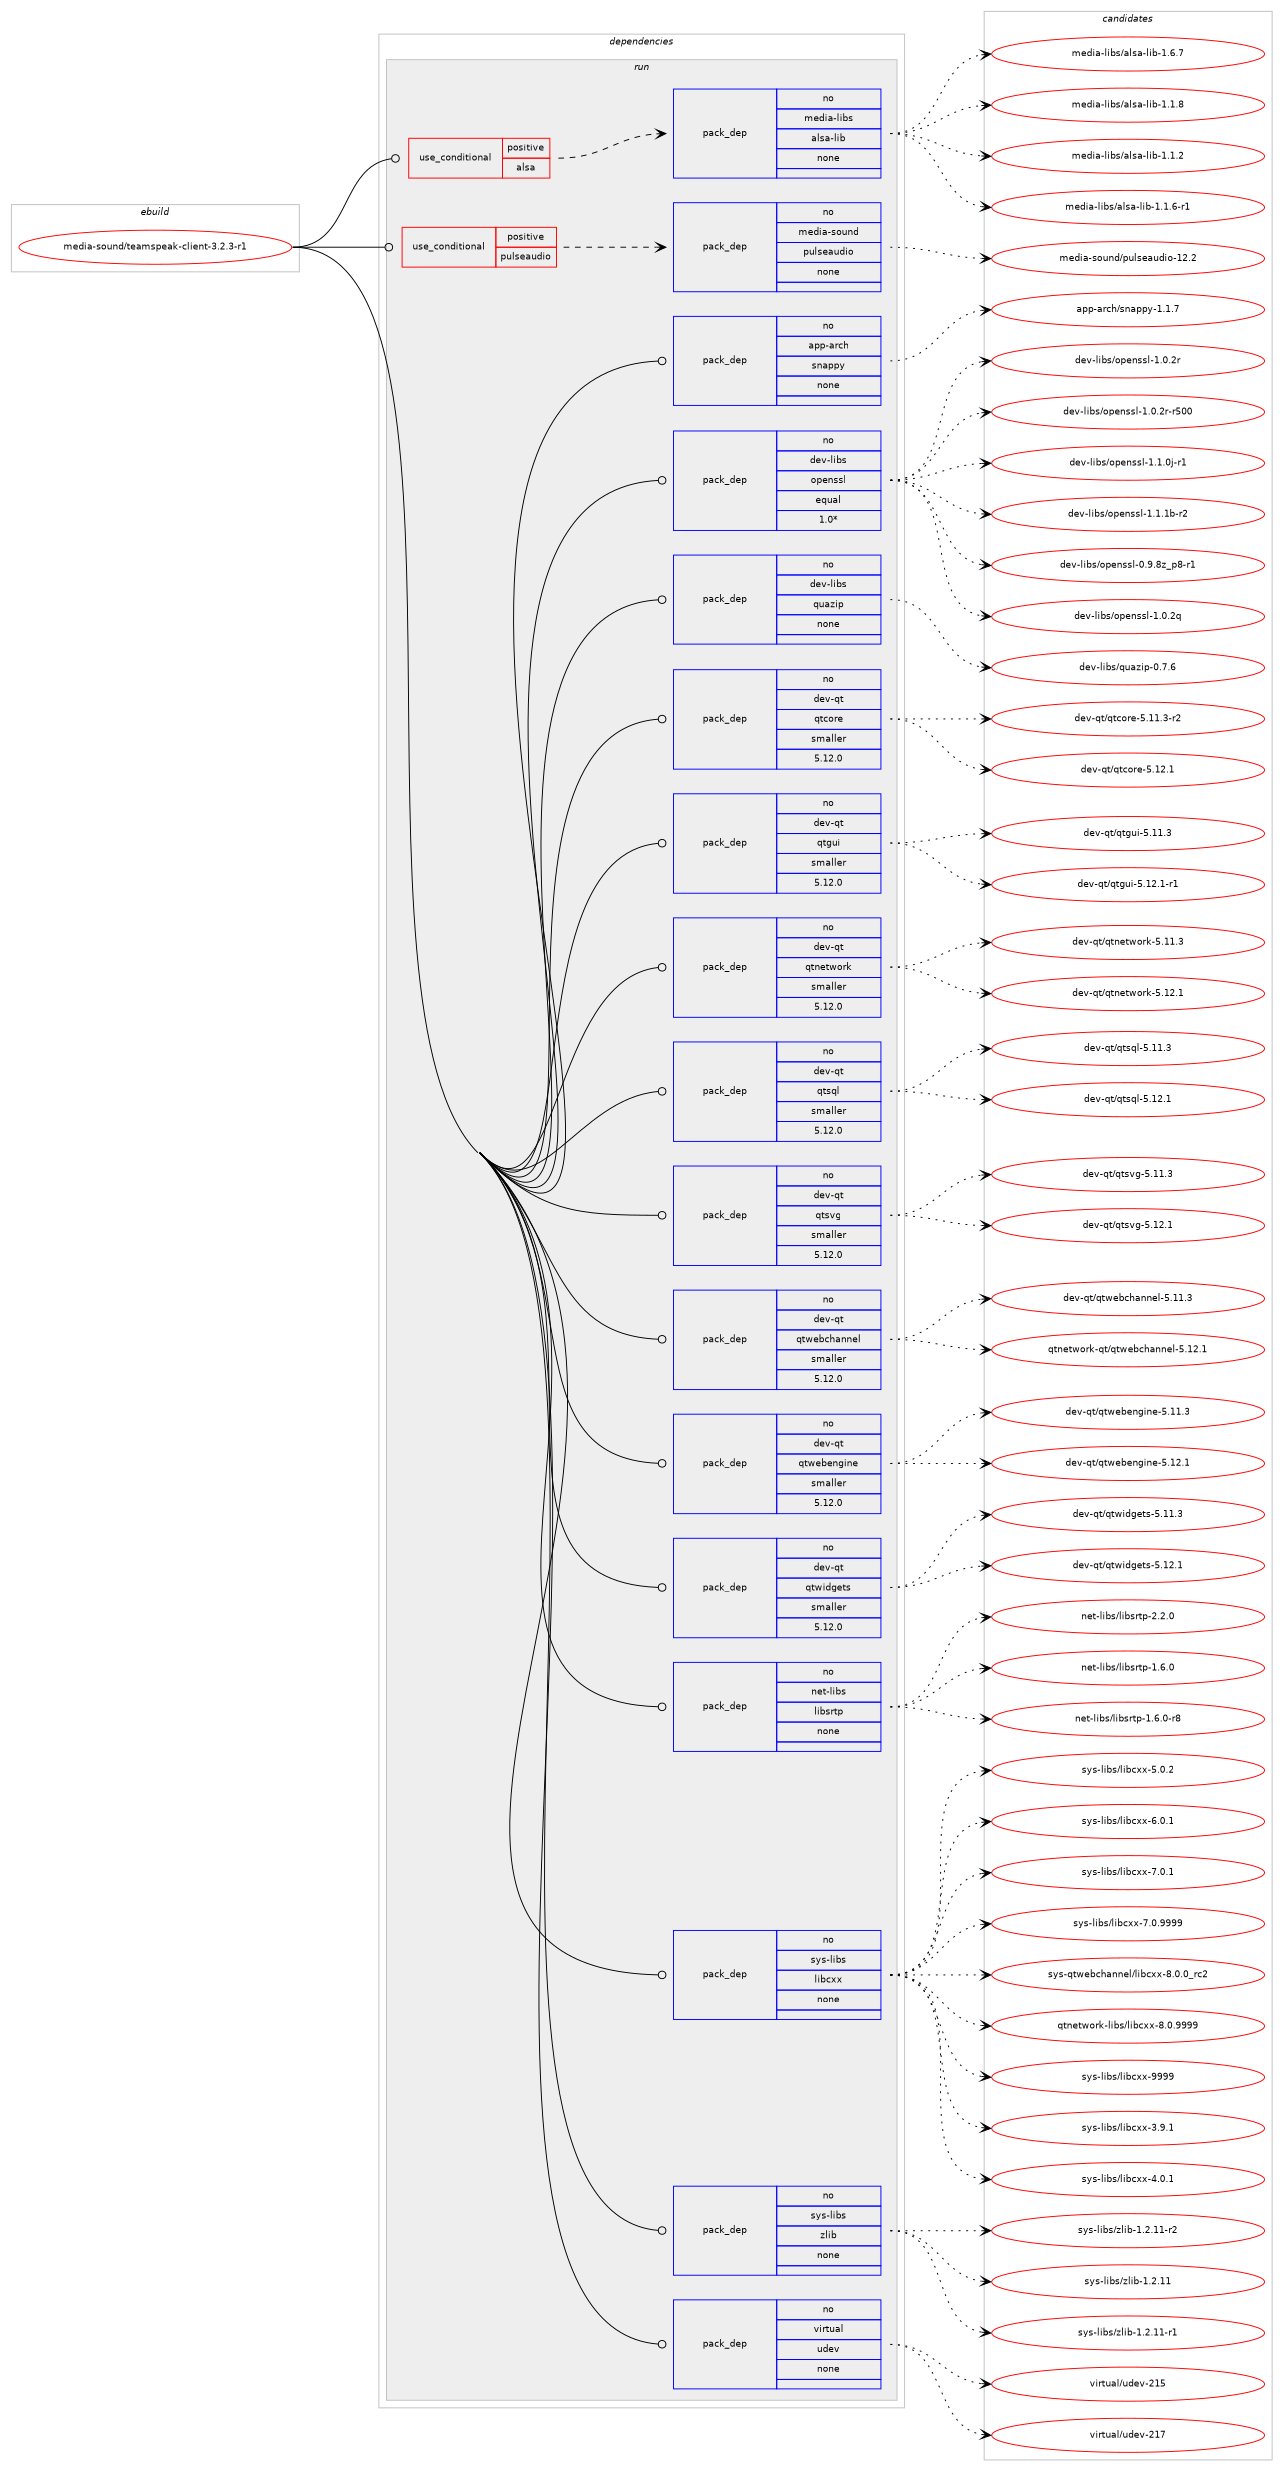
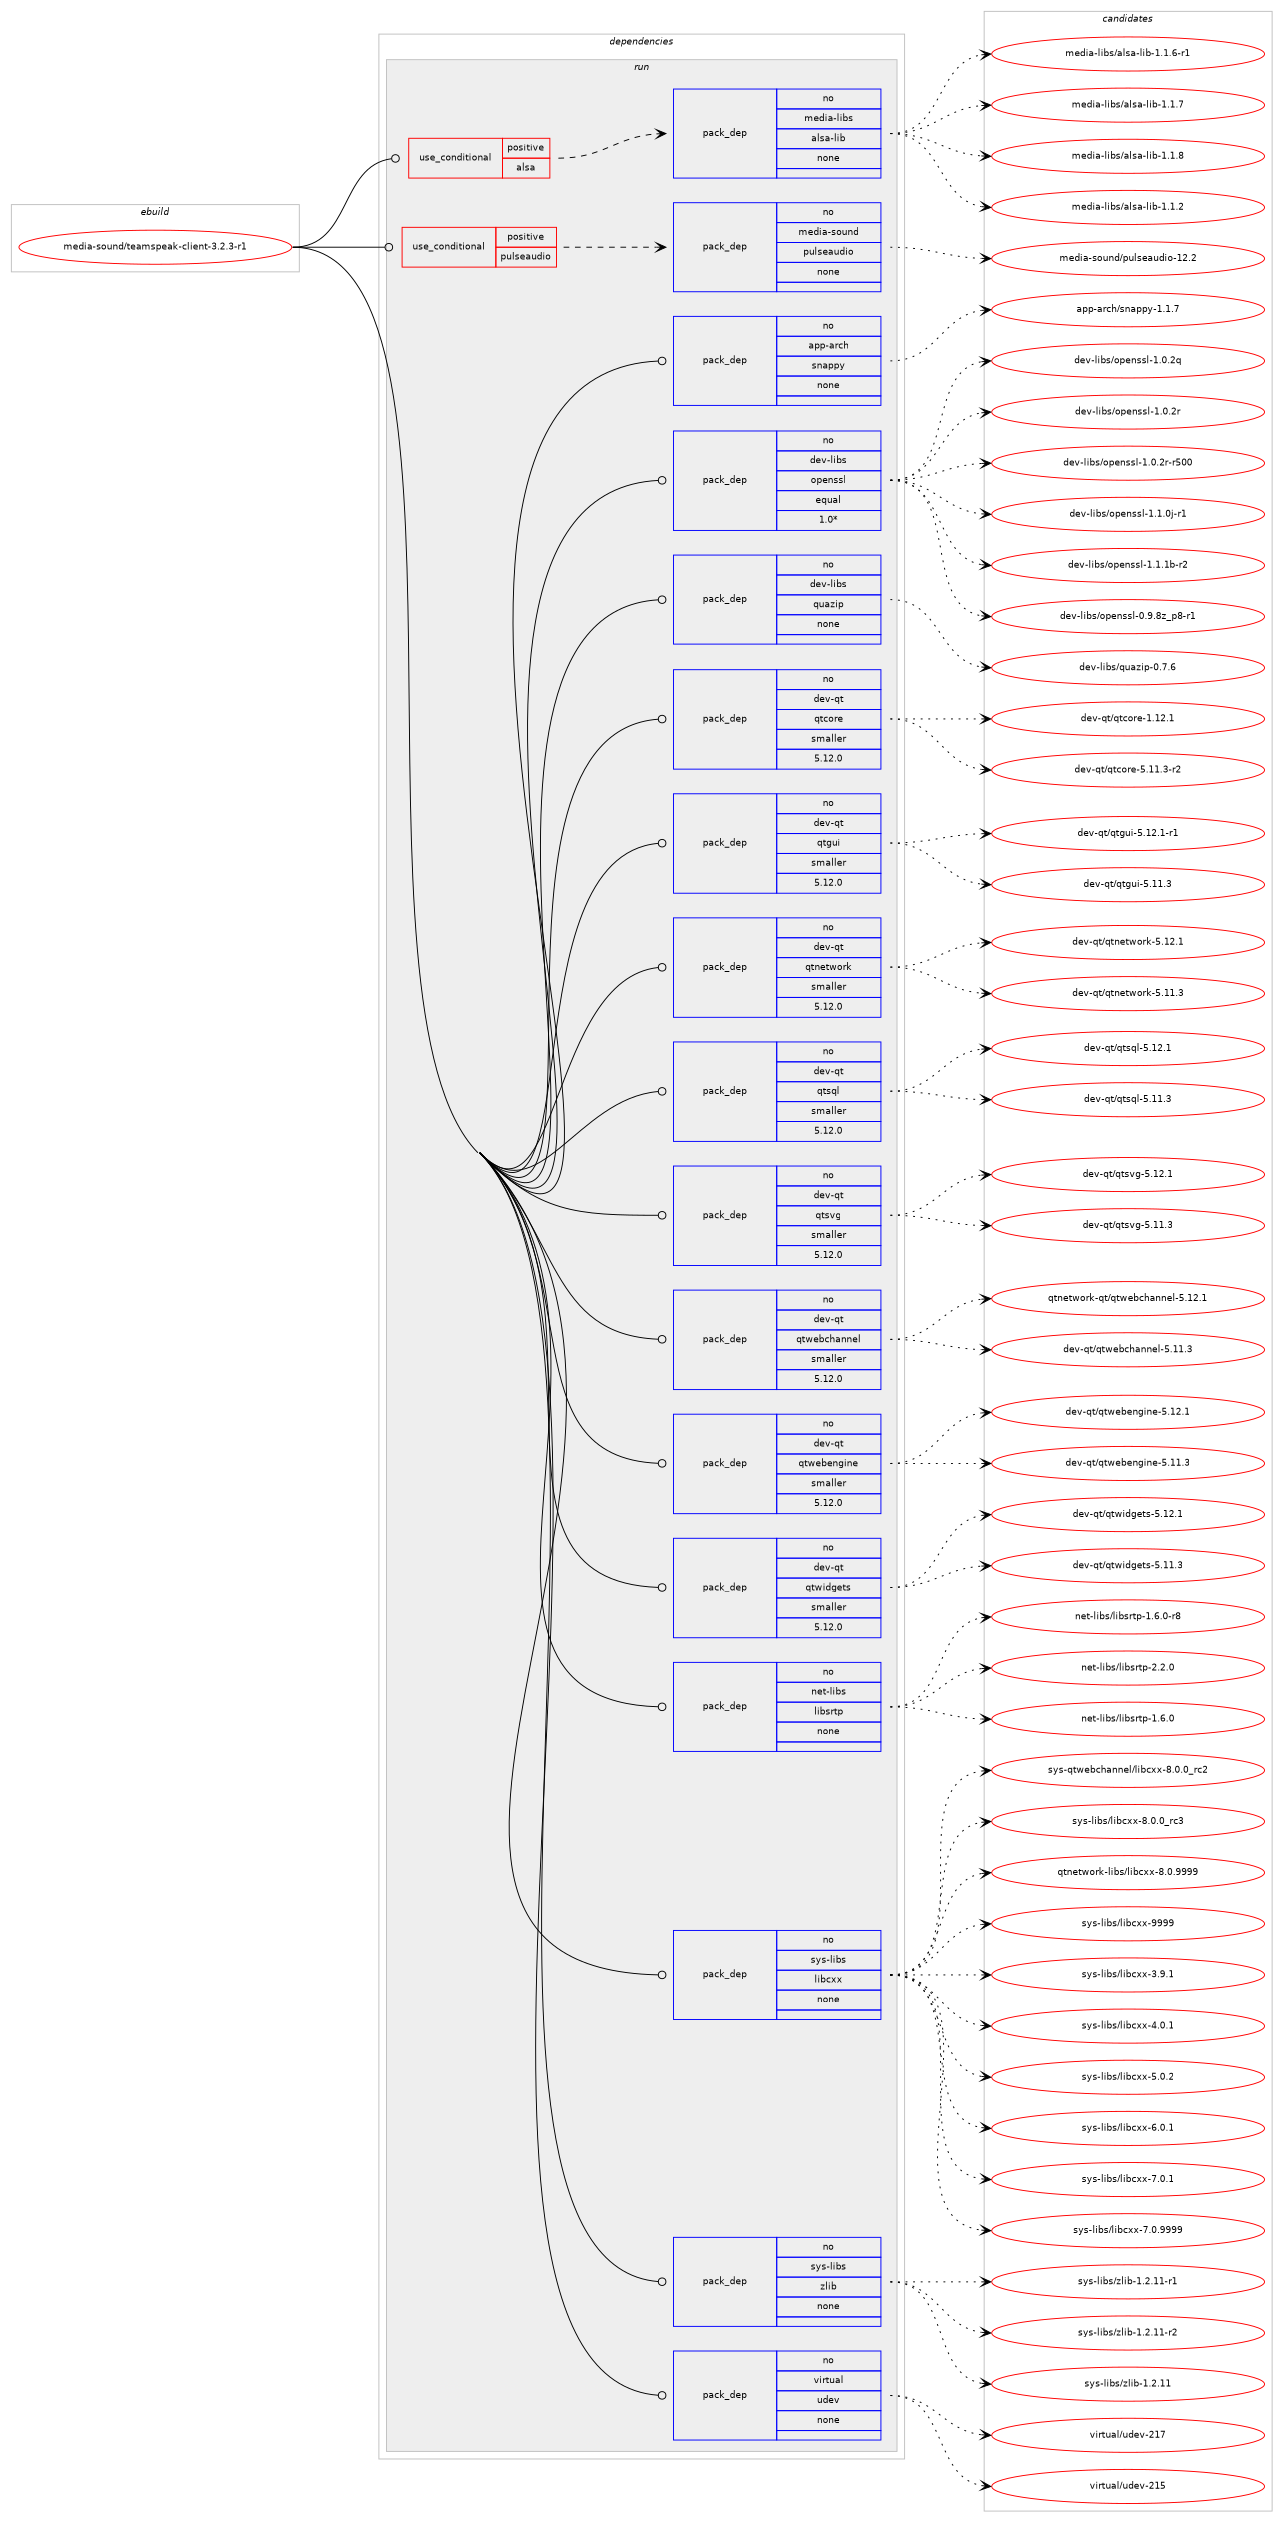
node "media-libs/alsa-lib-1.6.7": label "media-libs/alsa-lib-1.6.7" -> "media-libs/alsa-lib-1.1.7"
node "dev-qt/qtcore-5.12.1": label "dev-qt/qtcore-5.12.1" -> "dev-qt/qtcore-1.12.1"
node "sys-libs/libcxx-8.0.0_rc3": added
